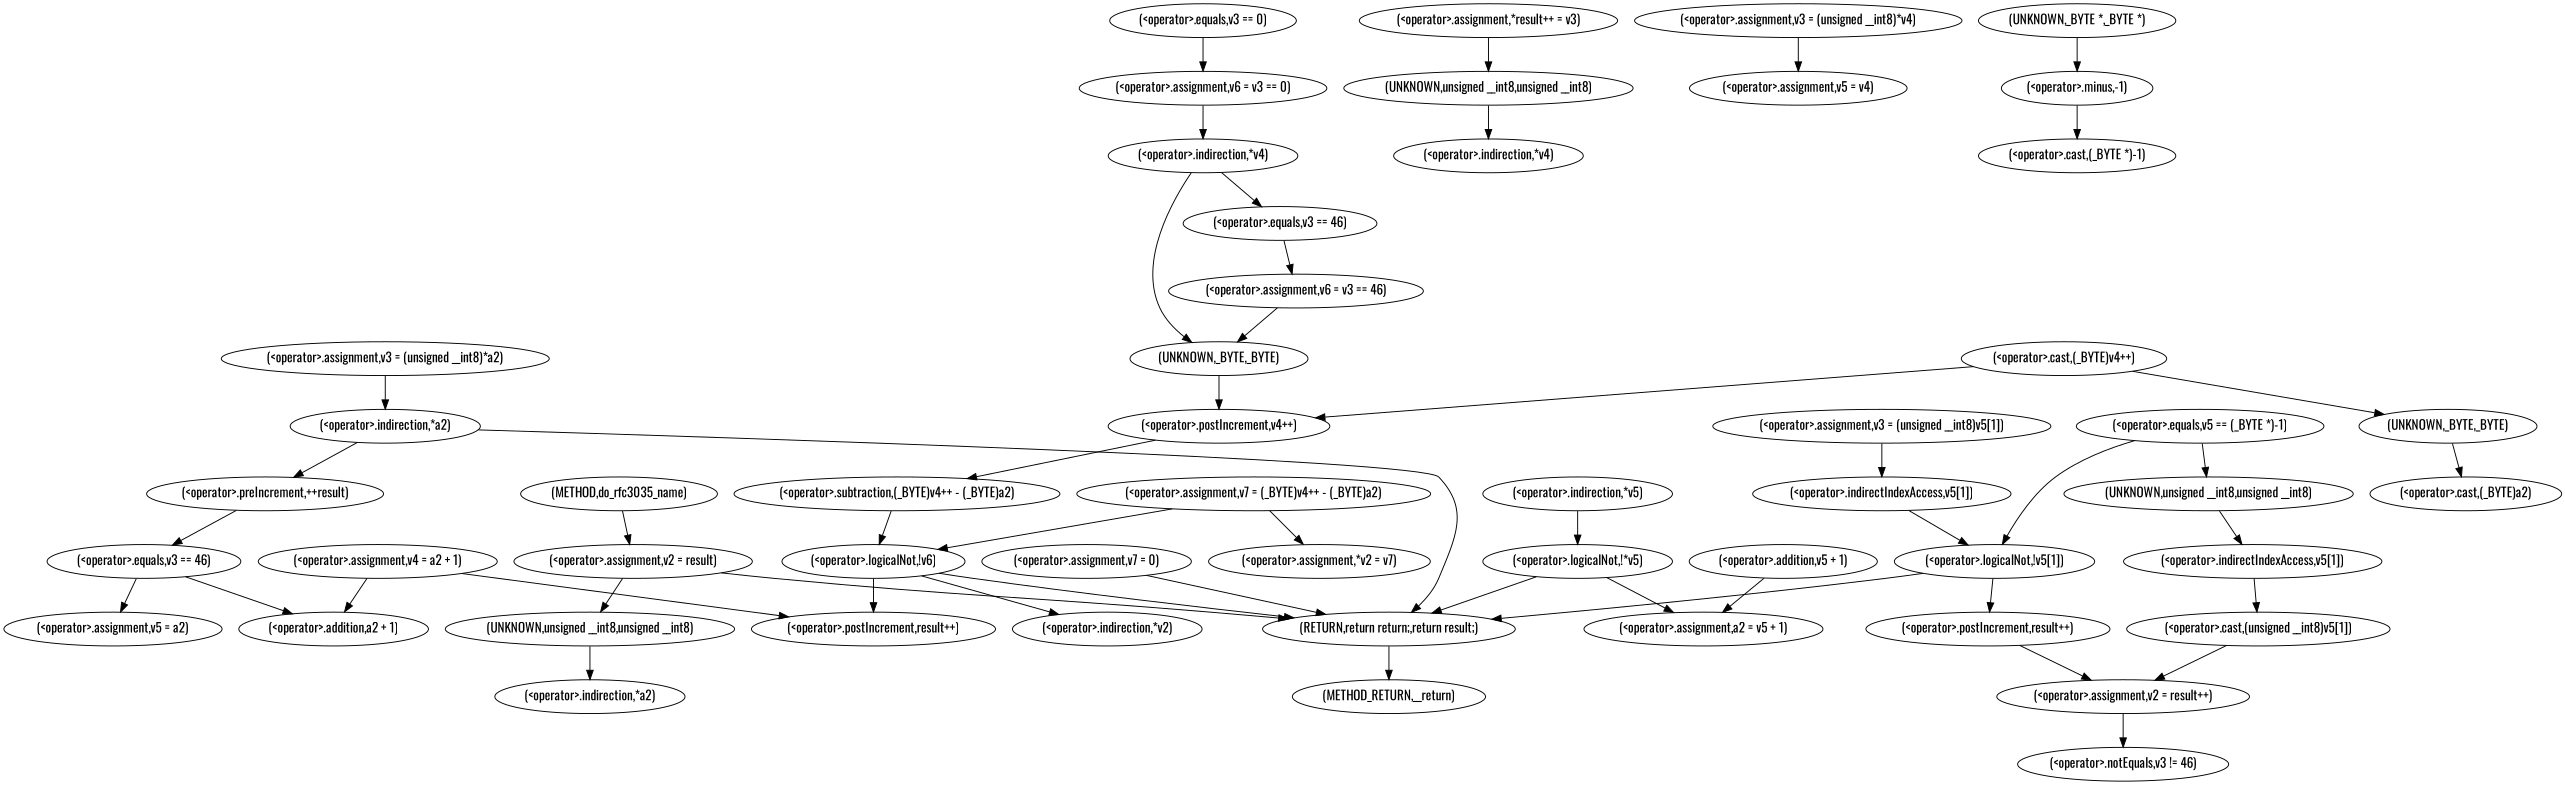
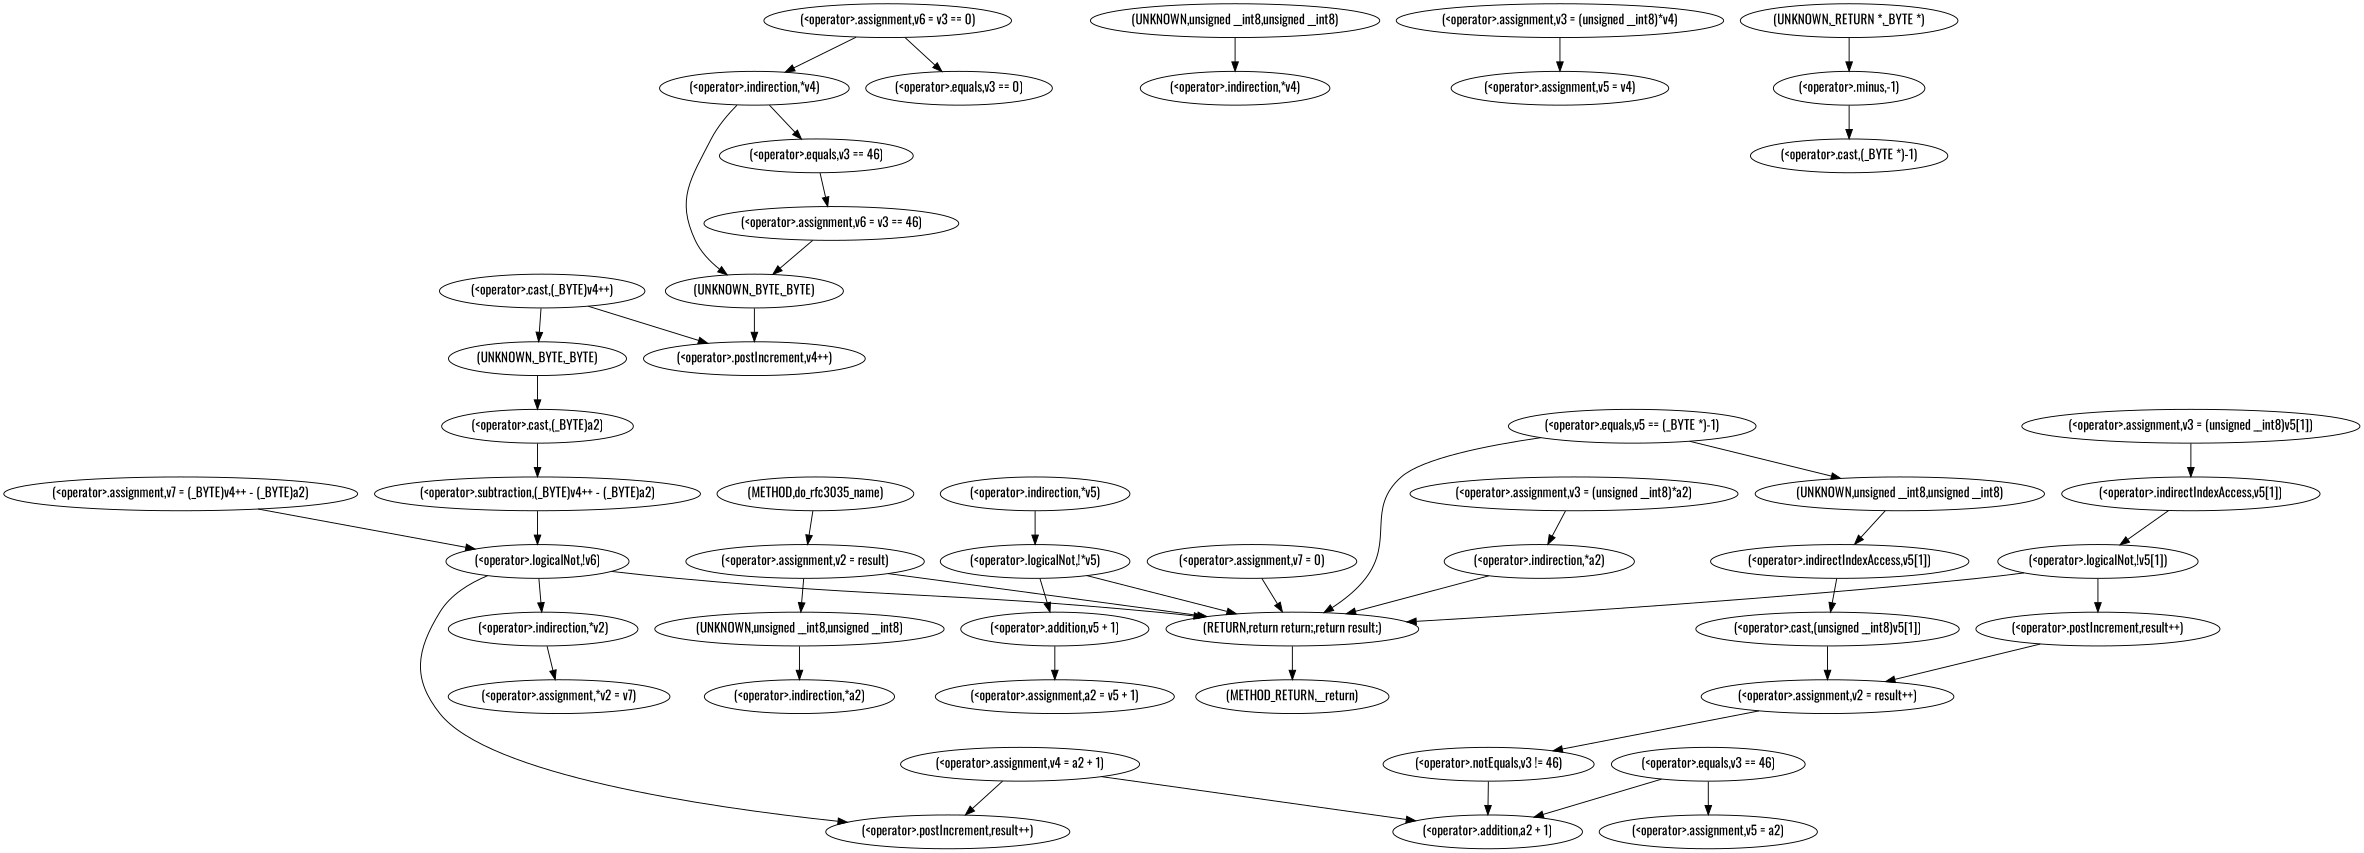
node "(<operator>.assignment,*result++ = v3)": removed
node "(UNKNOWN,_BYTE *,_BYTE *)": label "(UNKNOWN,_BYTE *,_BYTE *)" -> "(UNKNOWN,_RETURN *,_BYTE *)"
edge "(<operator>.equals,v3 == 0)" -> "(<operator>.assignment,v6 = v3 == 0)": reversed
edge "(<operator>.postIncrement,v4++)" -> "(<operator>.subtraction,(_BYTE)v4++ - (_BYTE)a2)": now "(<operator>.cast,(_BYTE)a2)" -> "(<operator>.subtraction,(_BYTE)v4++ - (_BYTE)a2)"
edge "(<operator>.equals,v5 == (_BYTE *)-1)" -> "(<operator>.logicalNot,!v5[1])": now "(<operator>.equals,v5 == (_BYTE *)-1)" -> "(RETURN,return return;,return result;)"
node "(<operator>.preIncrement,++result)": removed
edge "(<operator>.assignment,v7 = (_BYTE)v4++ - (_BYTE)a2)" -> "(<operator>.assignment,*v2 = v7)": now "(<operator>.indirection,*v2)" -> "(<operator>.assignment,*v2 = v7)"
edge "(<operator>.logicalNot,!*v5)" -> "(<operator>.assignment,a2 = v5 + 1)": now "(<operator>.logicalNot,!*v5)" -> "(<operator>.addition,v5 + 1)"
edge "(<operator>.notEquals,v3 != 46)" -> "(<operator>.addition,a2 + 1)": added
